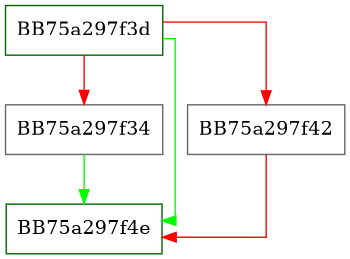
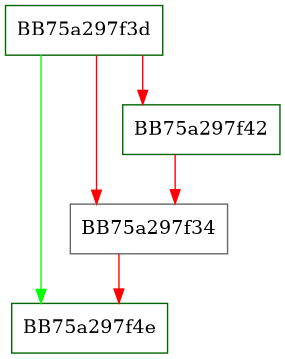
node "BB75a297f42": color gray40 -> darkgreen
edge "BB75a297f34" -> "BB75a297f4e": color green -> red
edge "BB75a297f42" -> "BB75a297f4e": now "BB75a297f42" -> "BB75a297f34"
